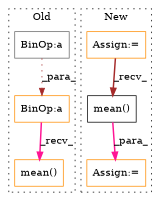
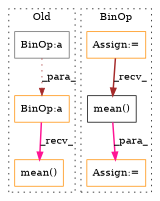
cluster "New": label "New" -> "BinOp"
